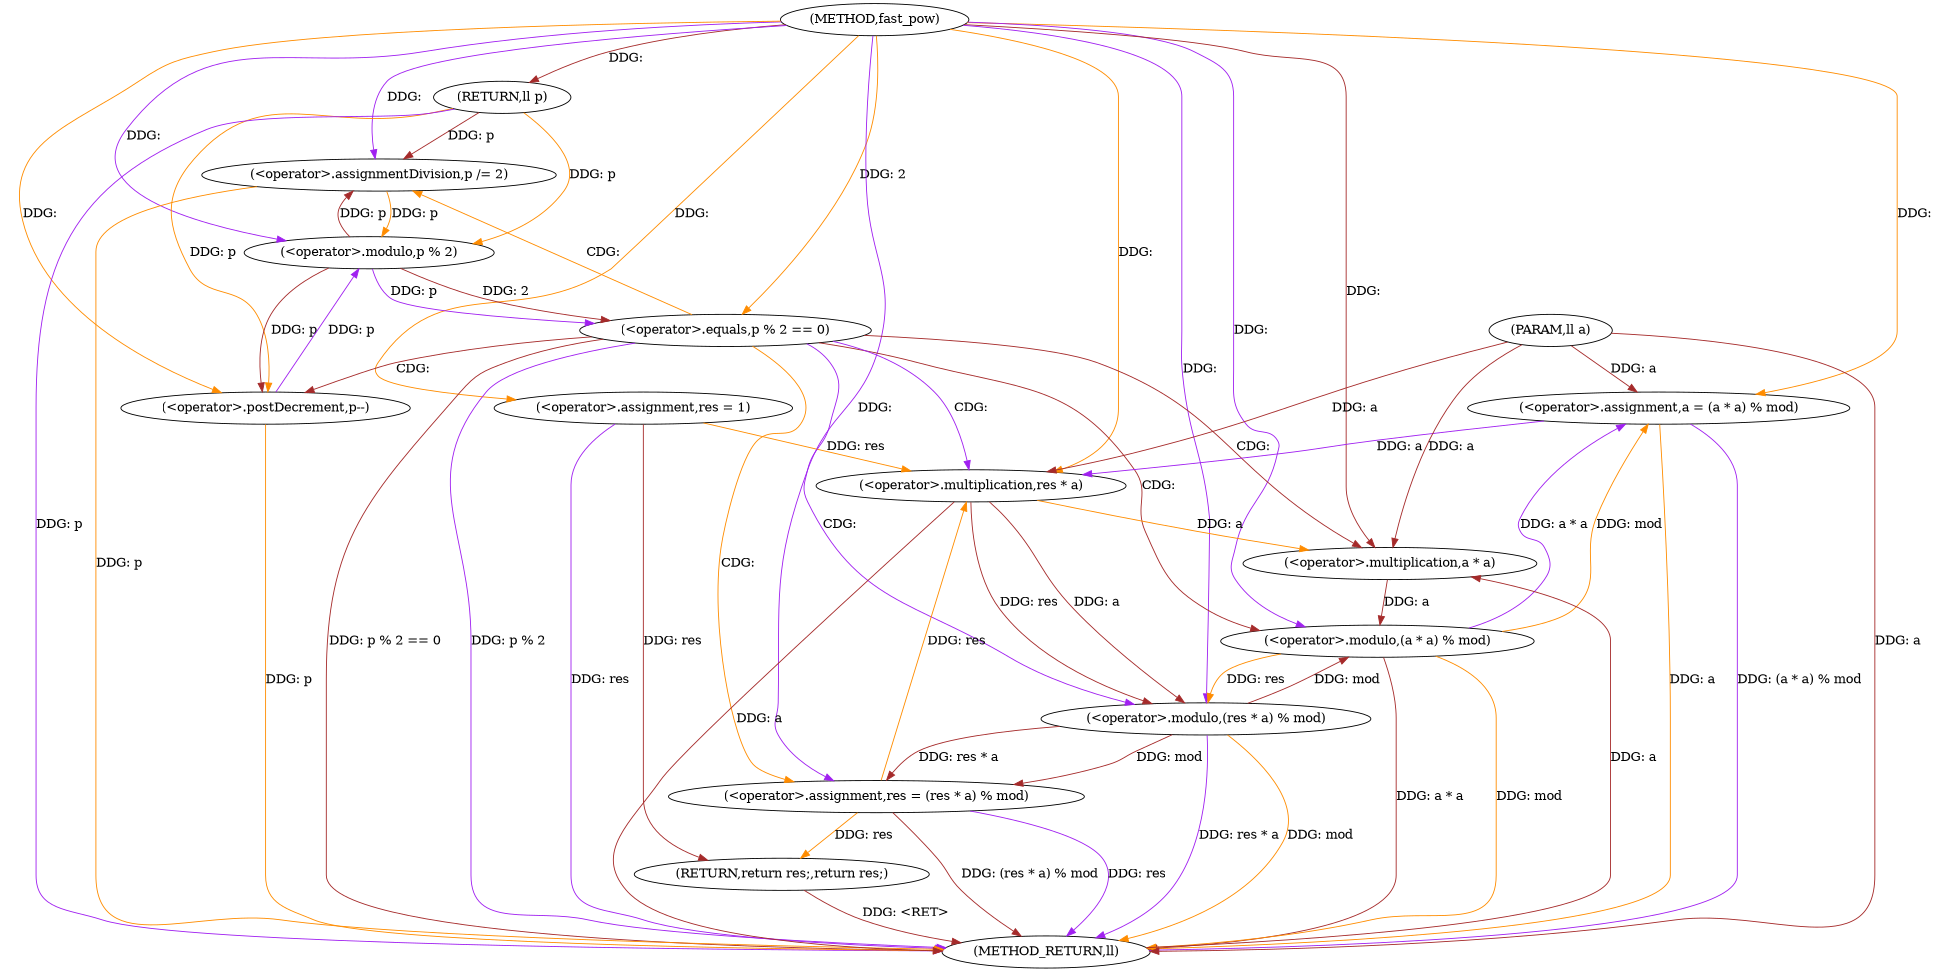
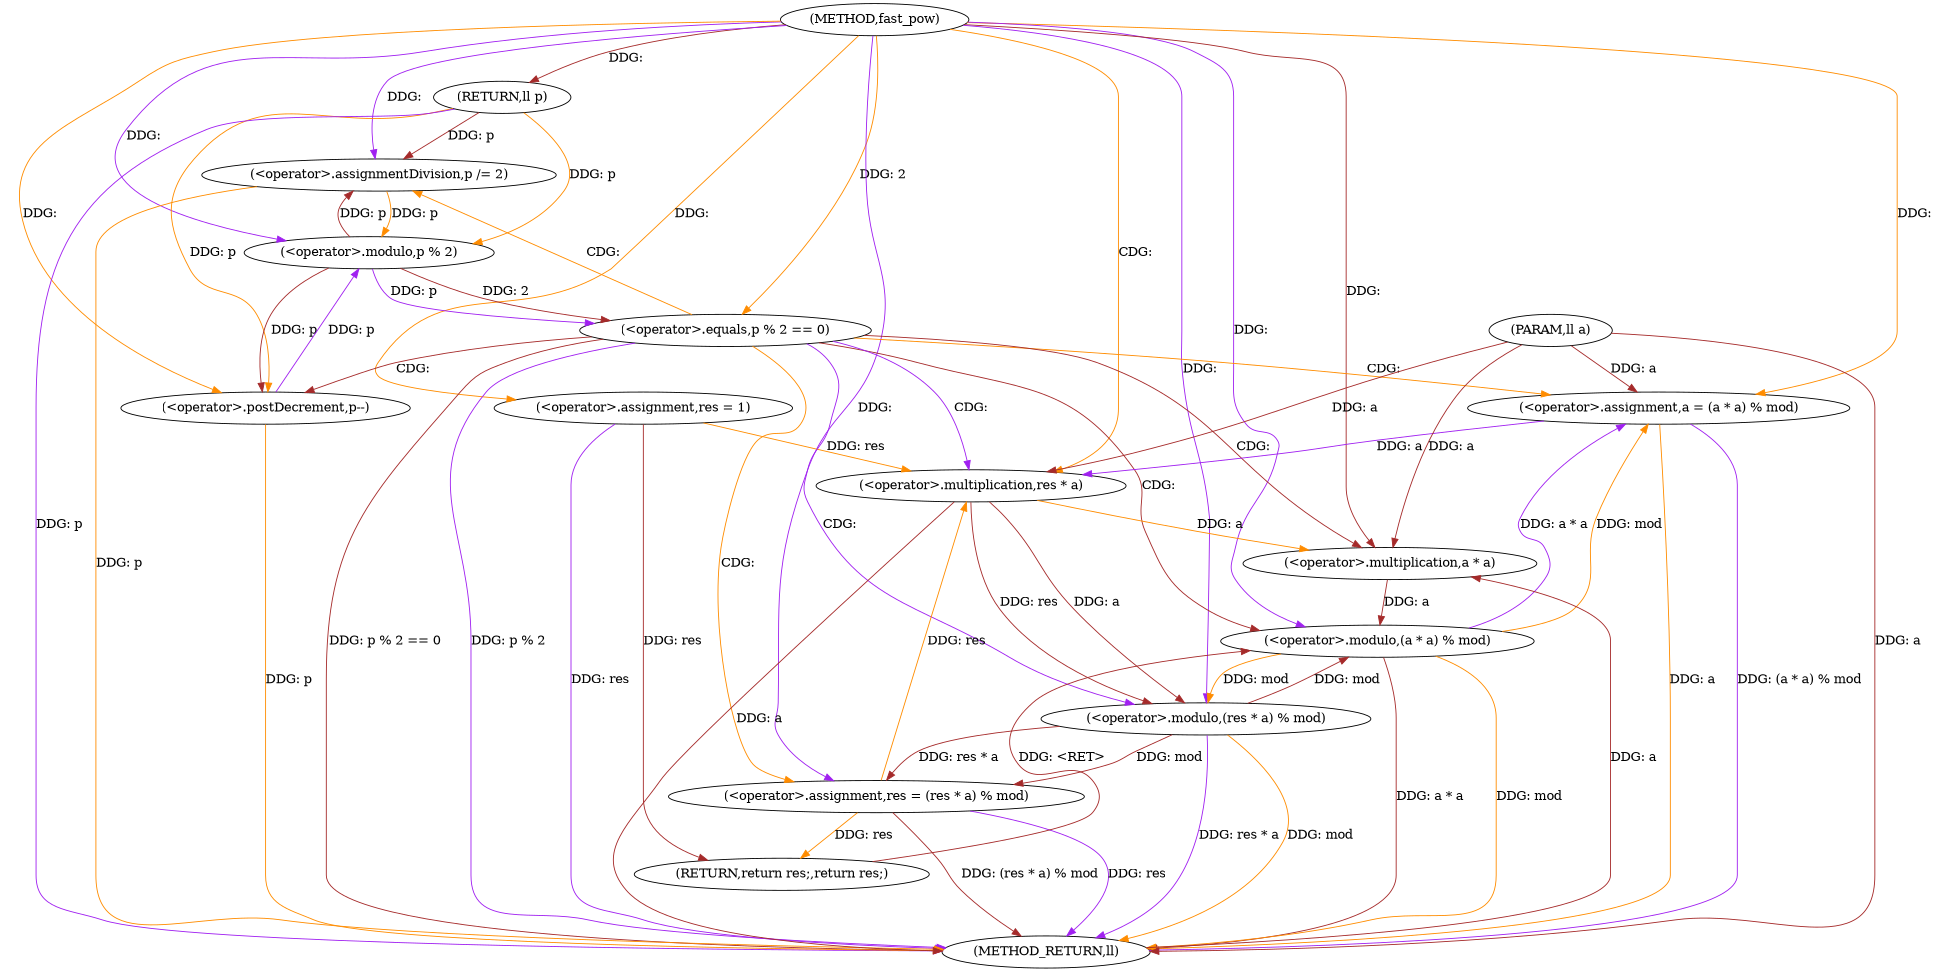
edge "(METHOD,fast_pow)" -> "(<operator>.multiplication,res * a)": label "DDG: " -> "CDG: "
edge "(<operator>.equals,p % 2 == 0)" -> "(<operator>.assignment,a = (a * a) % mod)": added, label "CDG:"
edge "(<operator>.modulo,(a * a) % mod)" -> "(<operator>.modulo,(res * a) % mod)": label "DDG: res" -> "DDG: mod"
edge "(RETURN,return res;,return res;)" -> "(METHOD_RETURN,ll)": now "(RETURN,return res;,return res;)" -> "(<operator>.modulo,(a * a) % mod)"
